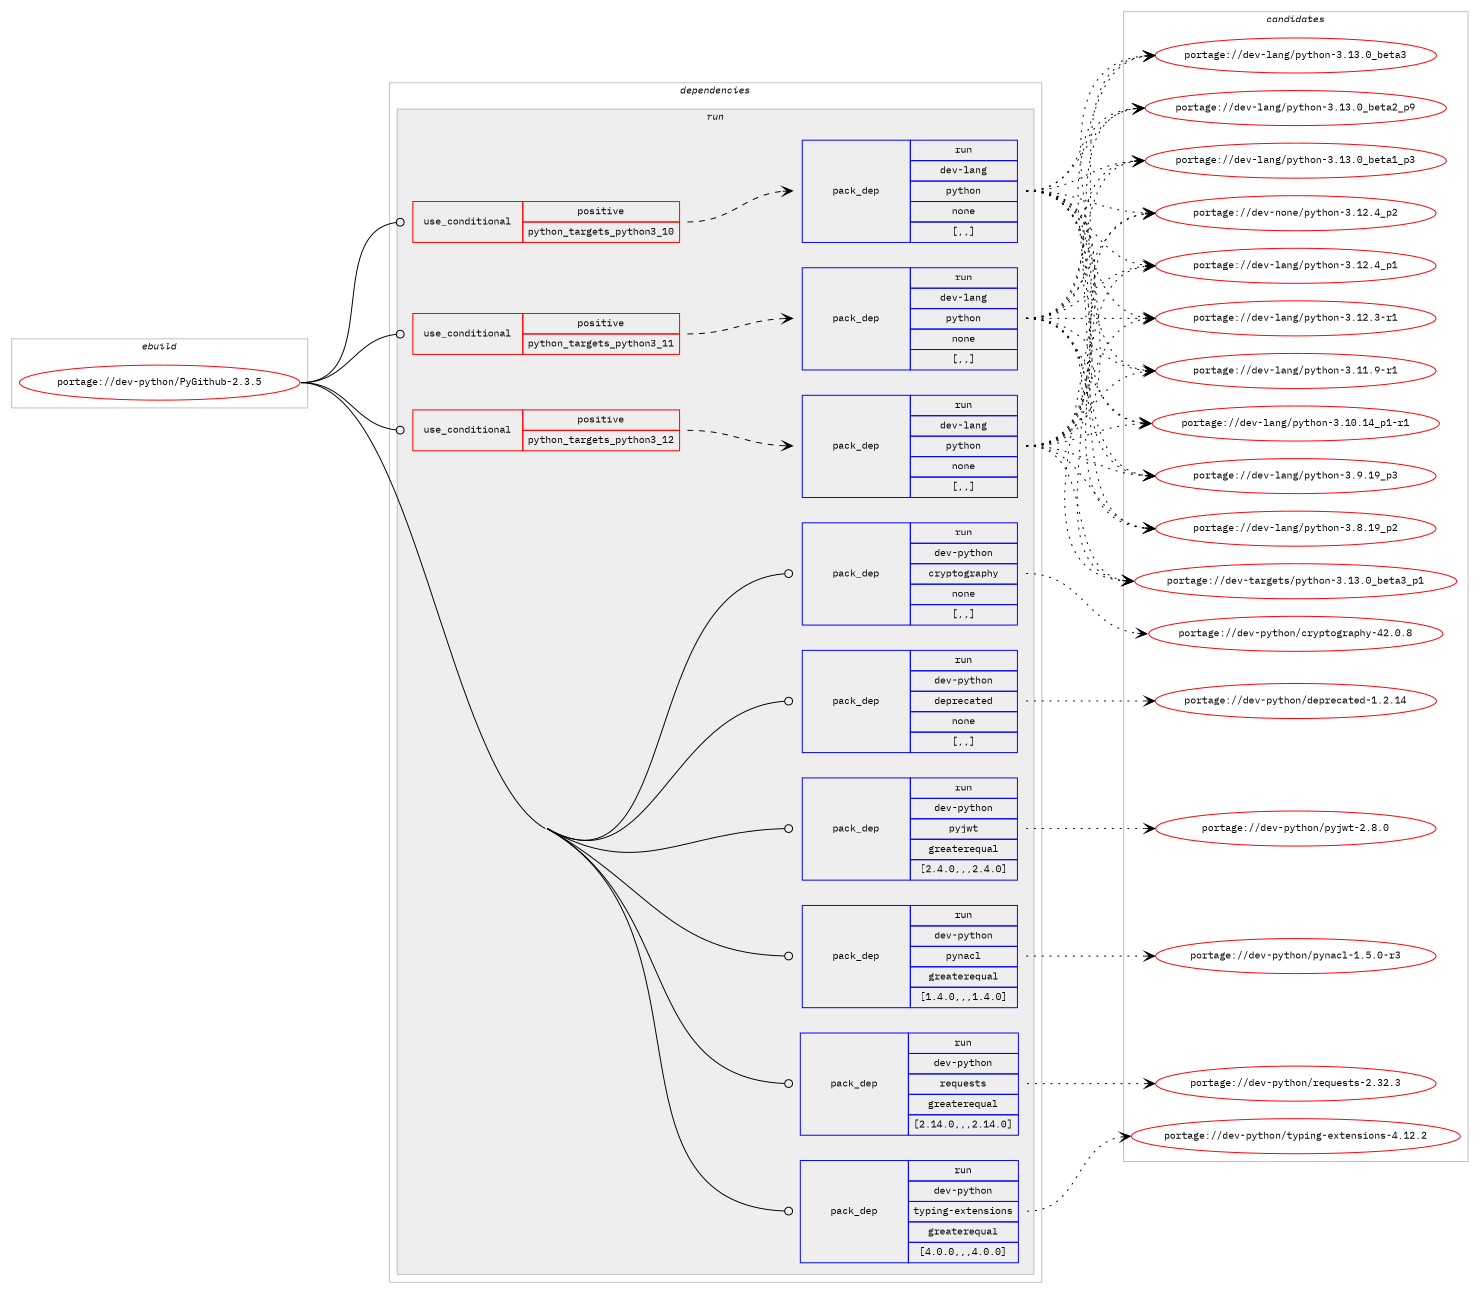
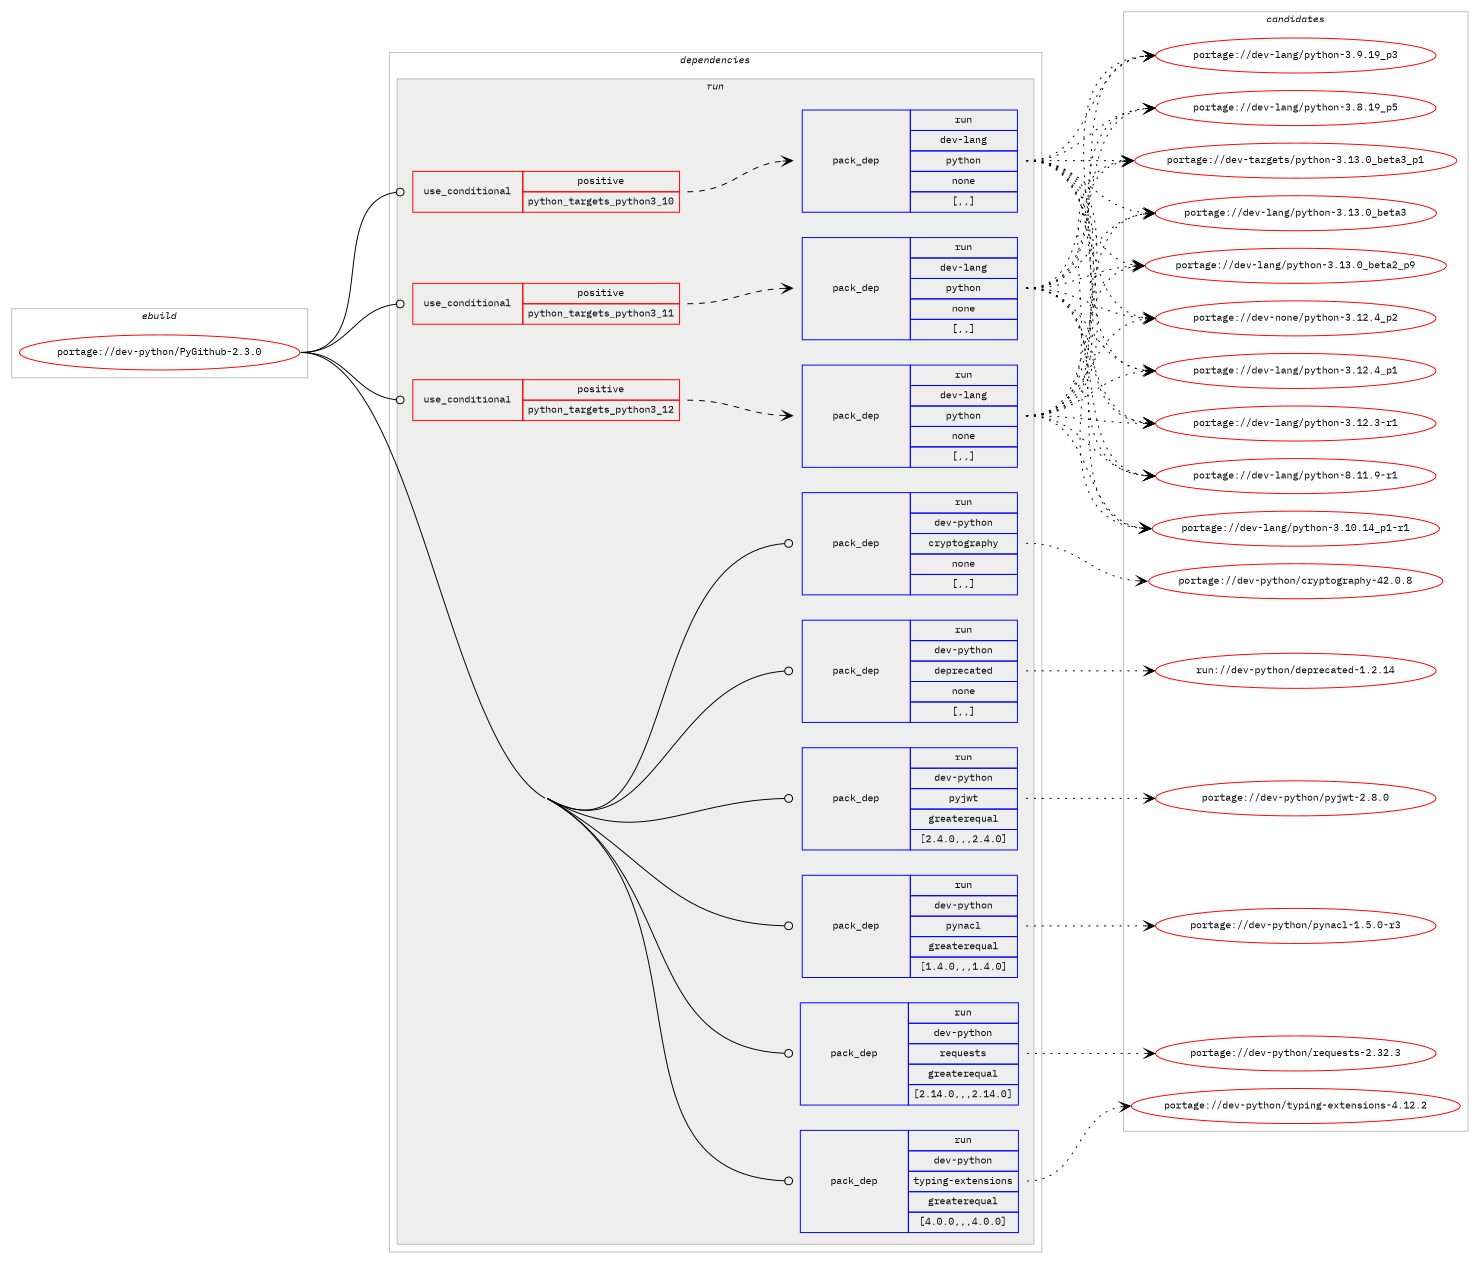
node "portage://dev-lang/python-3.13.0_beta1_p3": removed
node "portage://dev-lang/python-3.11.9-r1": label "portage://dev-lang/python-3.11.9-r1" -> "portage://dev-lang/python-8.11.9-r1"
node "portage://dev-python/PyGithub-2.3.5": label "portage://dev-python/PyGithub-2.3.5" -> "portage://dev-python/PyGithub-2.3.0"
node "portage://dev-lang/python-3.8.19_p2": label "portage://dev-lang/python-3.8.19_p2" -> "portage://dev-lang/python-3.8.19_p5"
node "portage://dev-python/deprecated-1.2.14": label "portage://dev-python/deprecated-1.2.14" -> "run://dev-python/deprecated-1.2.14"
